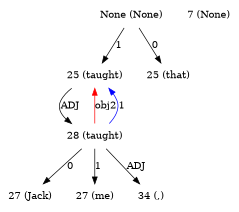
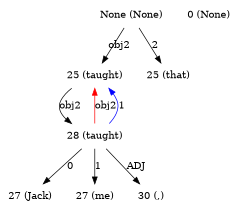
node "7 (None)": label "7 (None)" -> "0 (None)"
edge "None (None)" -> "25 (taught)": label "1" -> "obj2"
edge "None (None)" -> "25 (that)": label "0" -> "2"
edge "25 (taught)" -> "28 (taught)": label "ADJ" -> "obj2"
node "34 (,)": label "34 (,)" -> "30 (,)"
